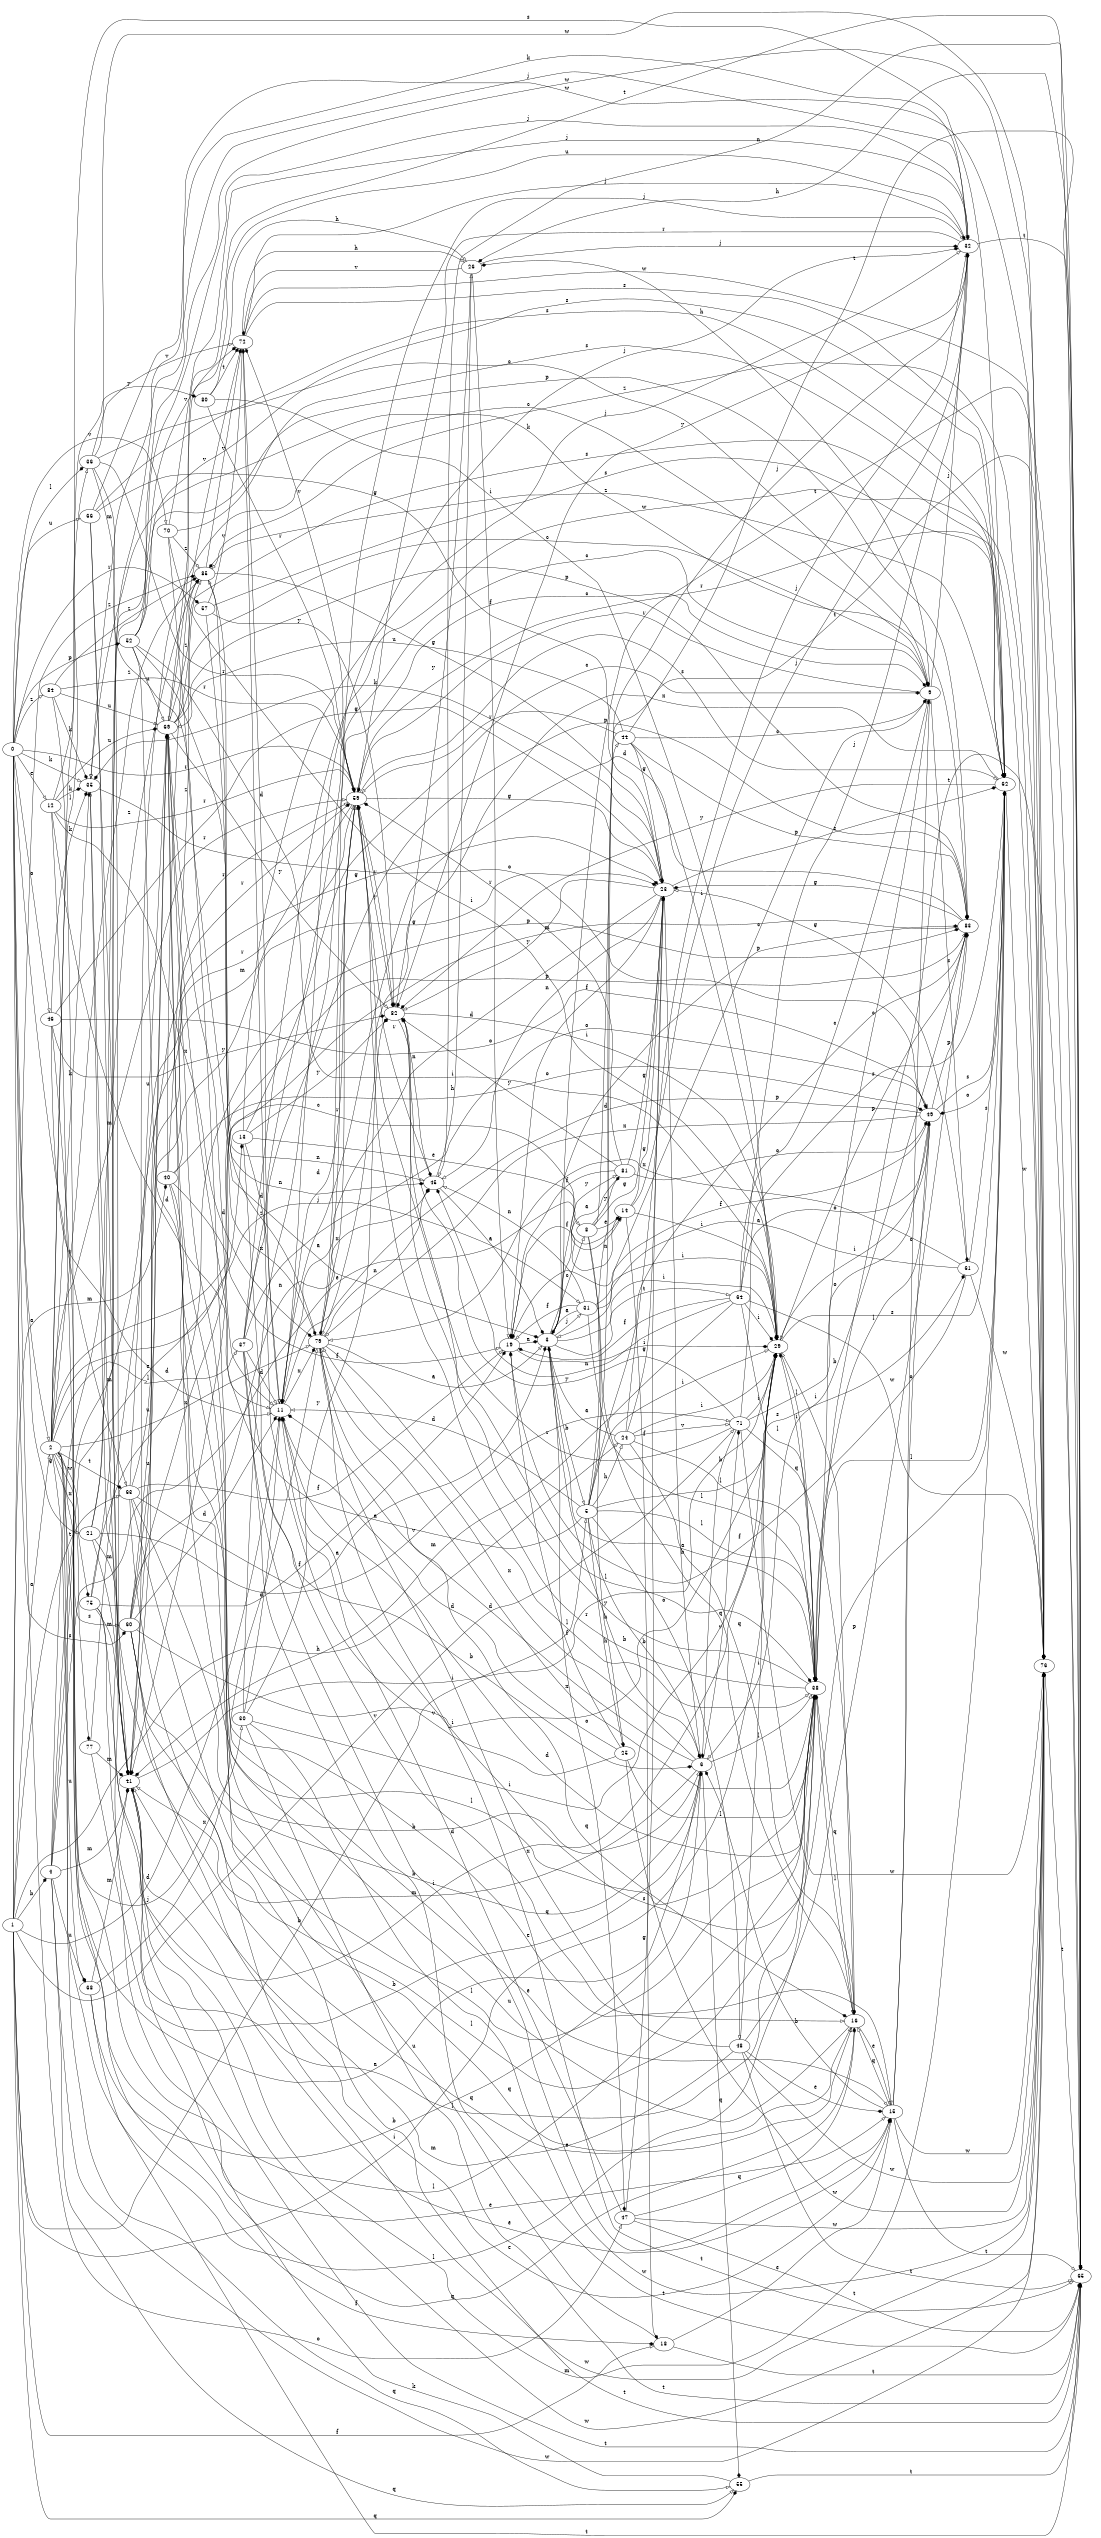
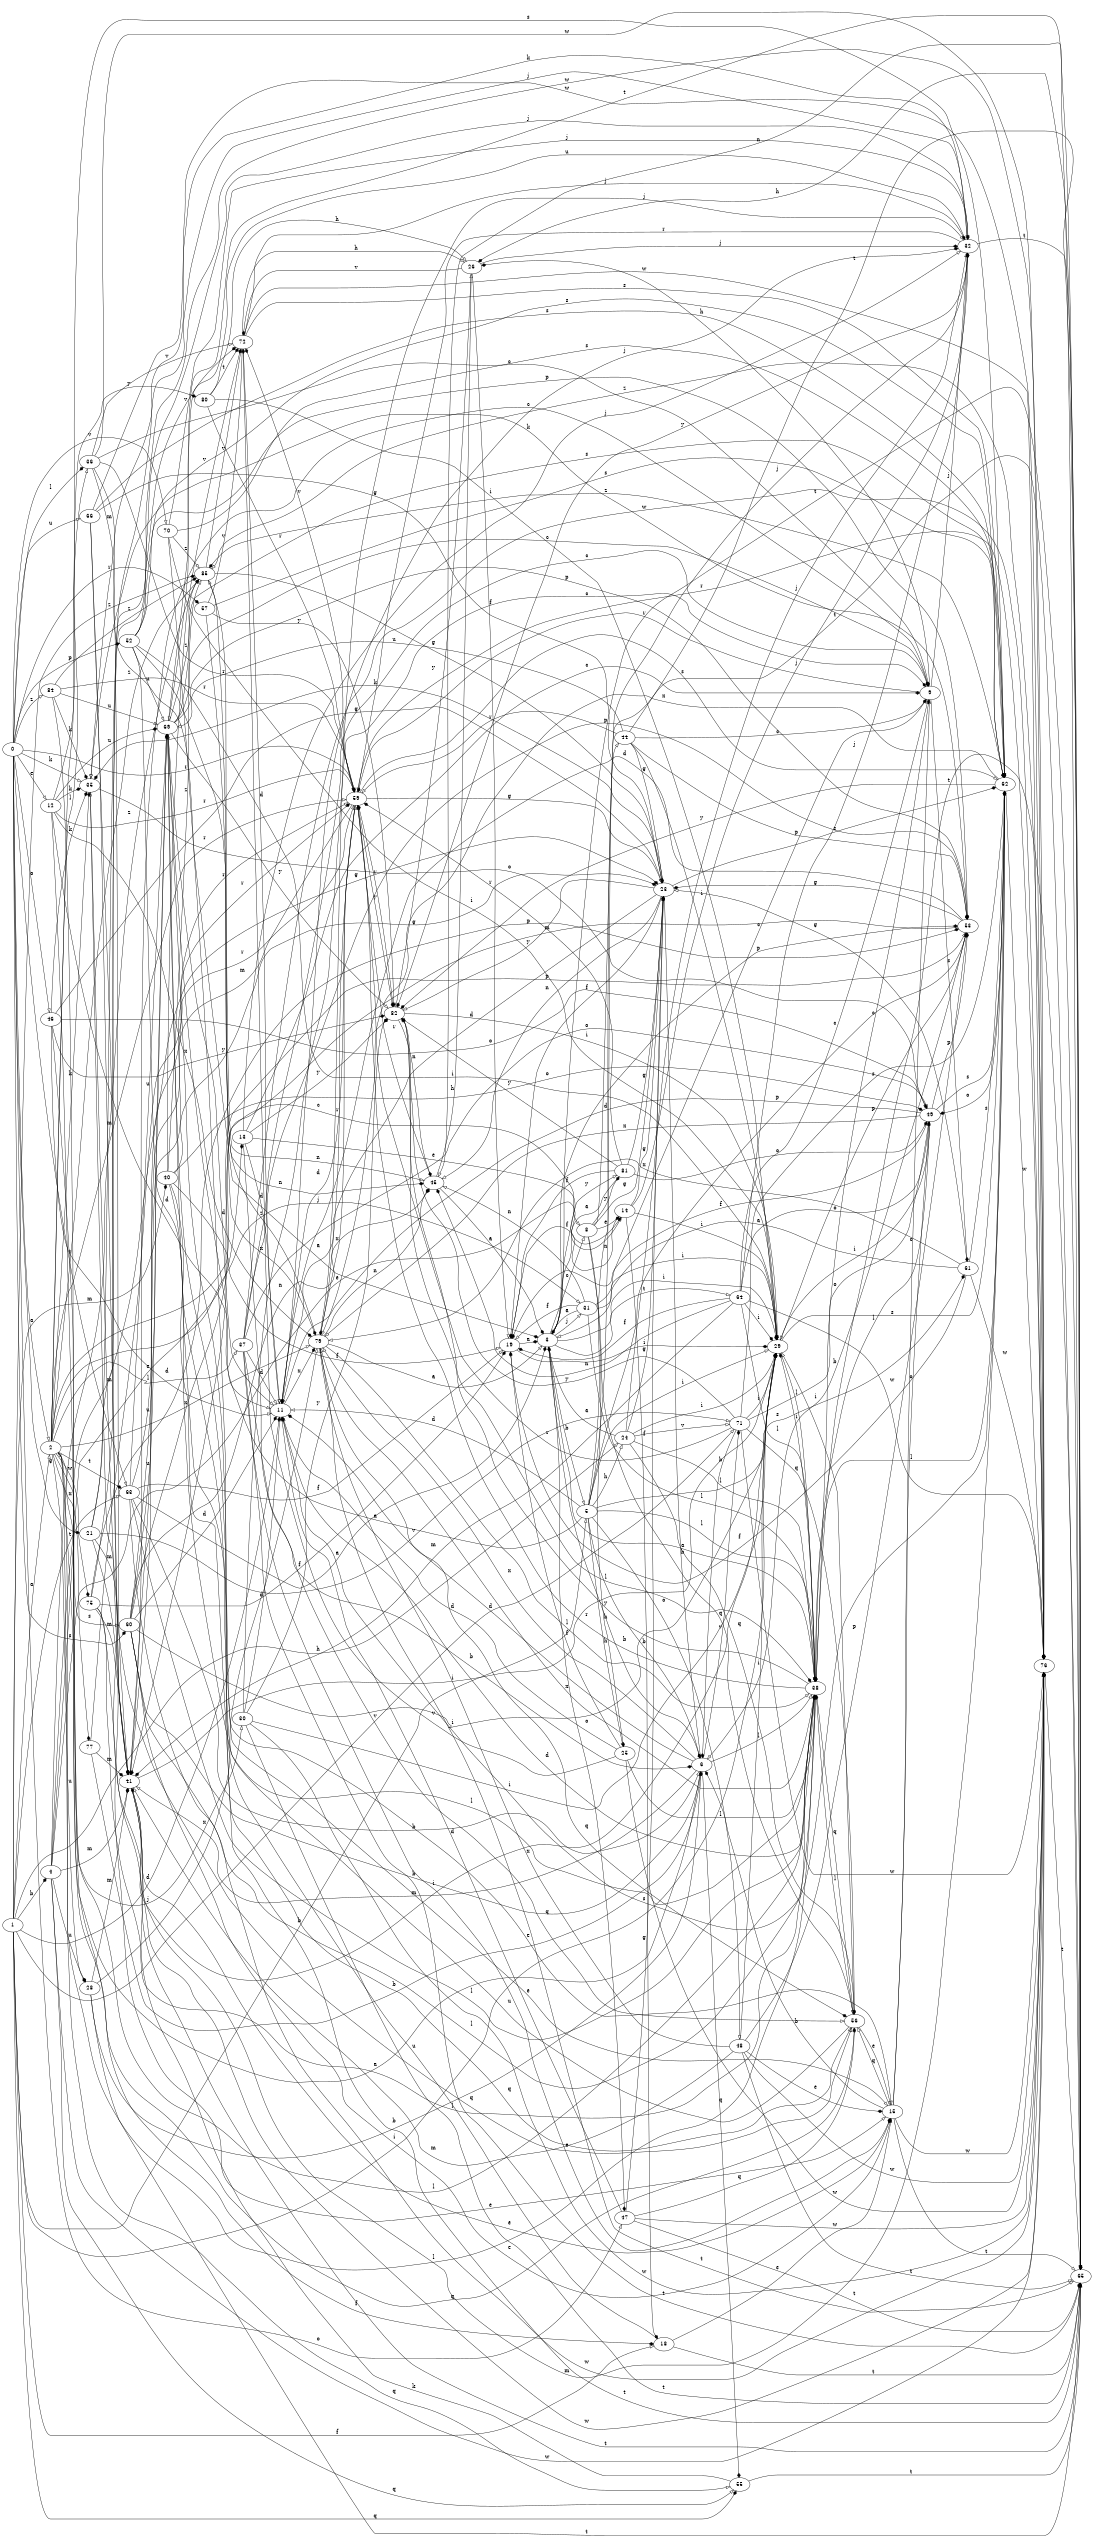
node "83": label "83" -> "53"
edge "0" -> "21": arrowhead onormal -> diamond
node "68": label "68" -> "28"
node "16": label "16" -> "56"
